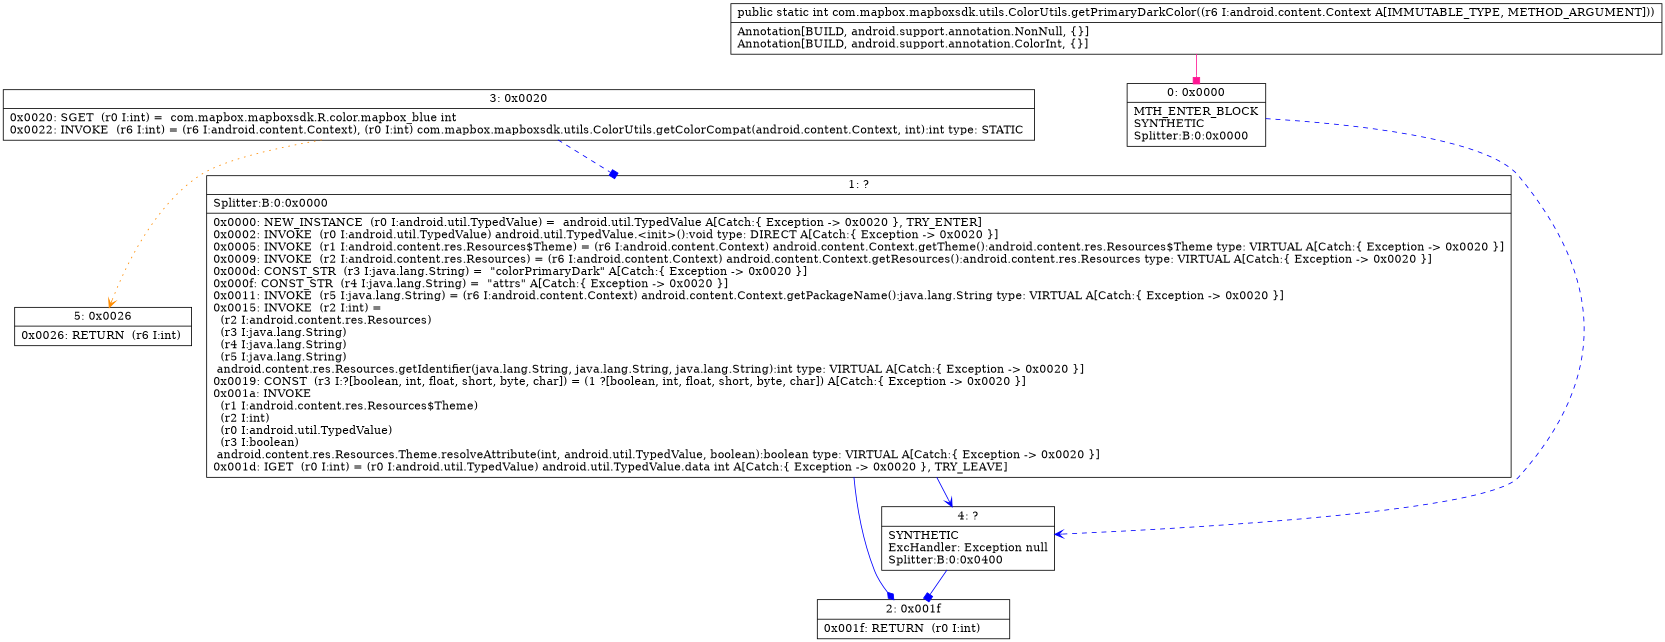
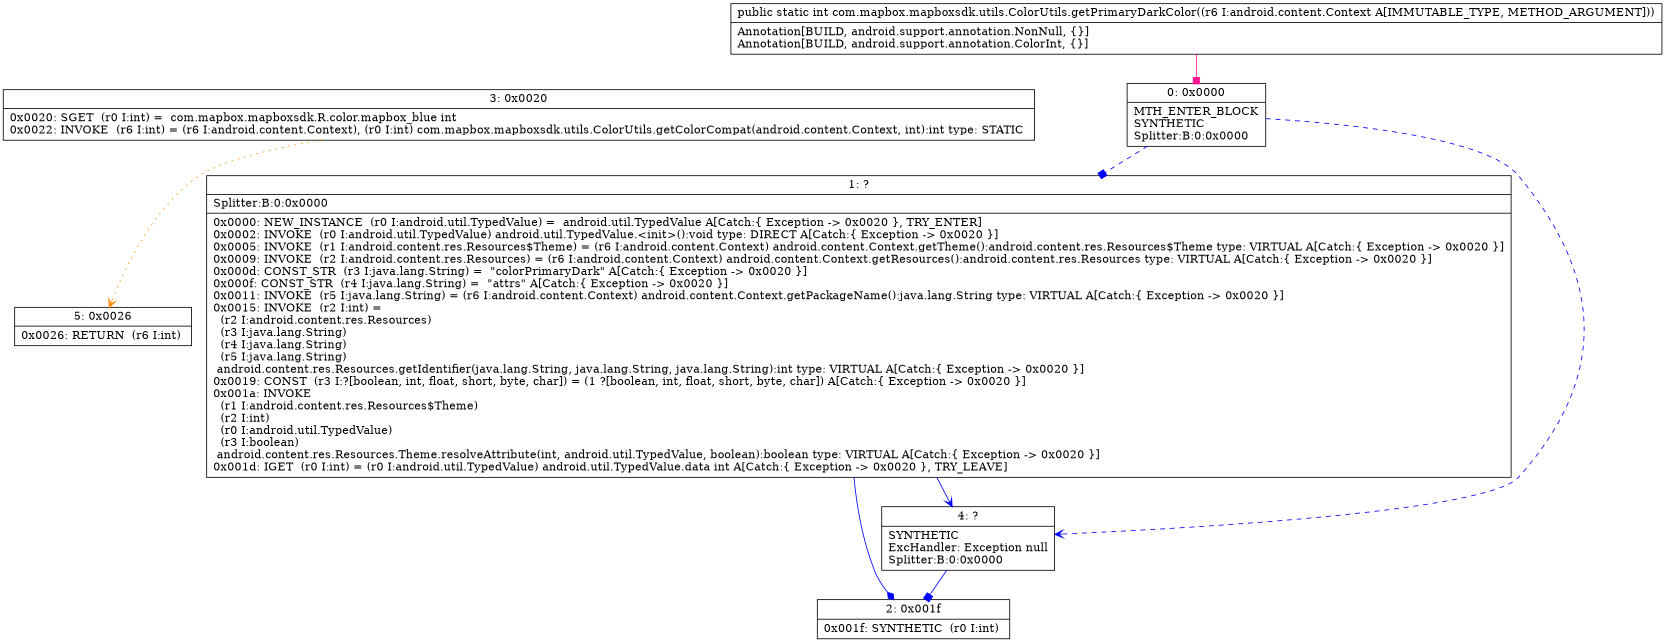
edge "3: 0x0020" -> "1: ?": now "0: 0x0000" -> "1: ?"
node "4: ?": text "Splitter:B:0:0x0400" -> "Splitter:B:0:0x0000"
node "2: 0x001f": text "0x001f: RETURN  (r0 I:int)" -> "0x001f: SYNTHETIC  (r0 I:int)"
